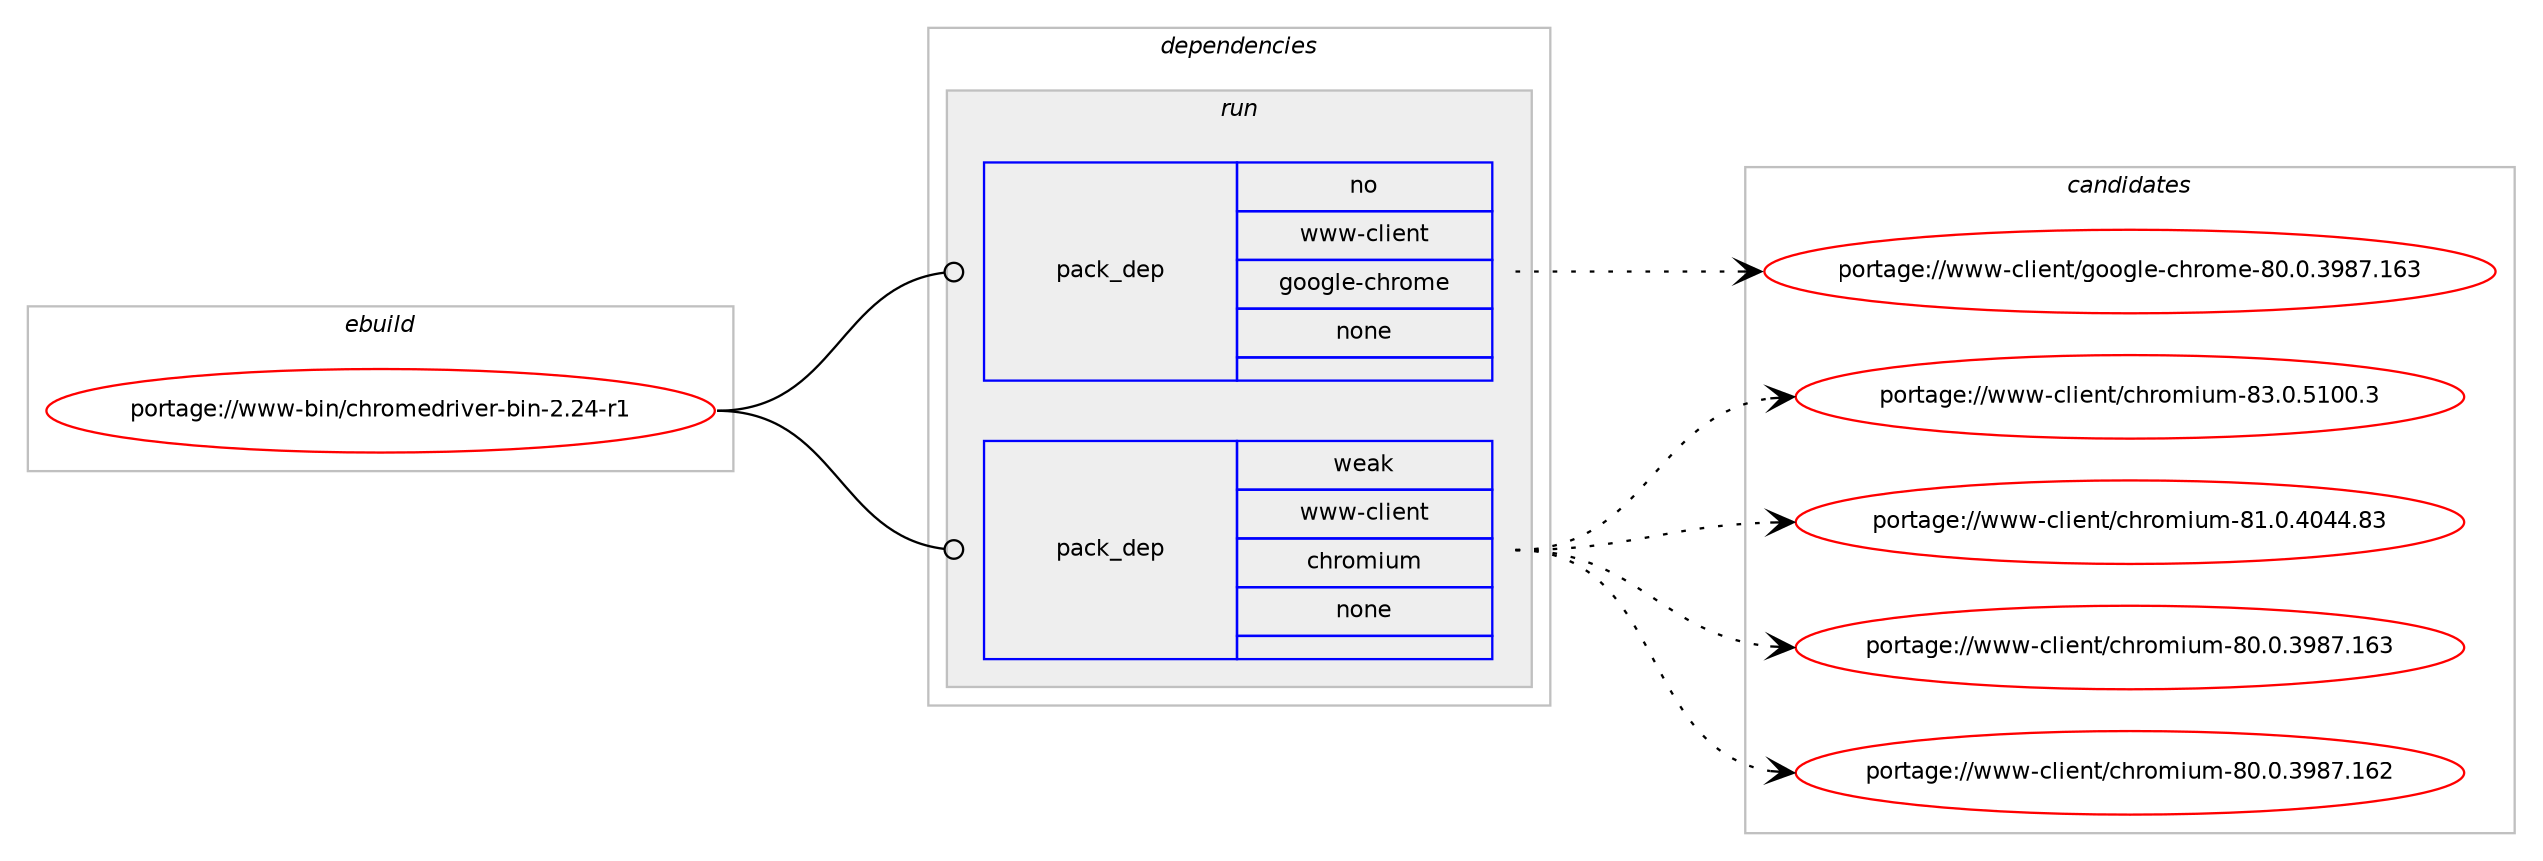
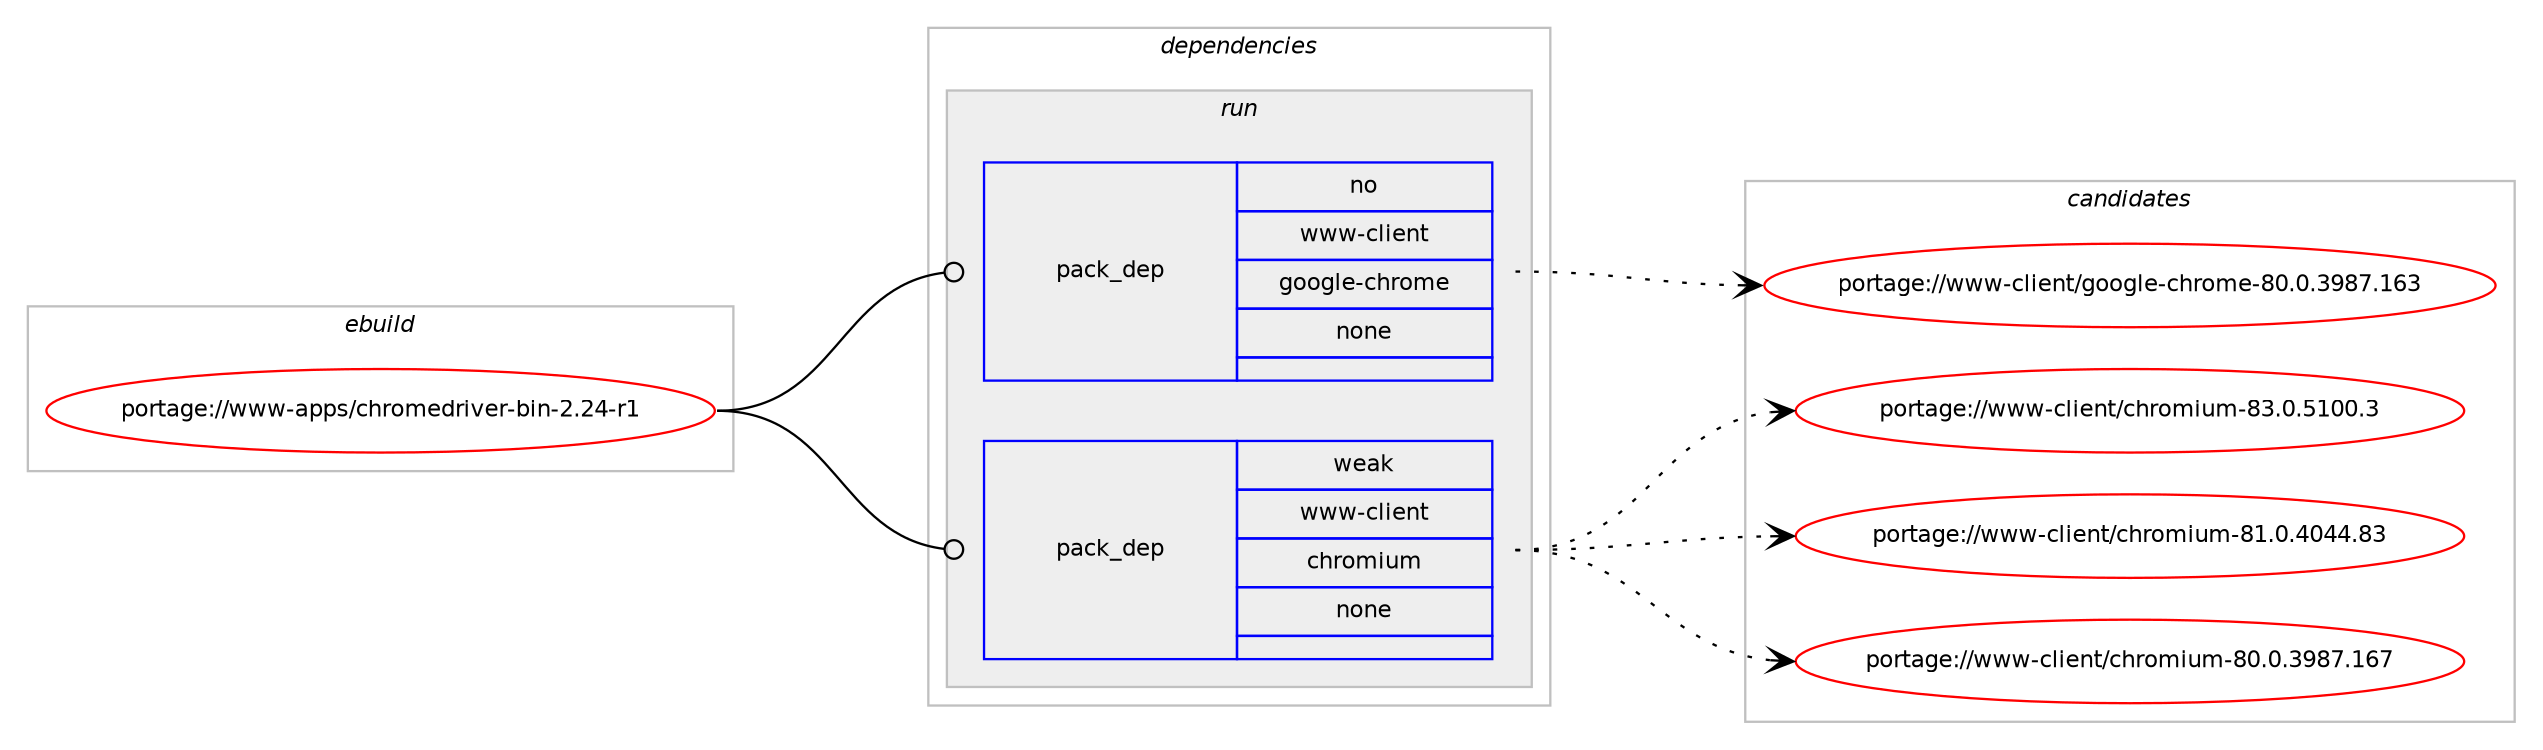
node "portage://www-bin/chromedriver-bin-2.24-r1": label "portage://www-bin/chromedriver-bin-2.24-r1" -> "portage://www-apps/chromedriver-bin-2.24-r1"
node "portage://www-client/chromium-80.0.3987.163": label "portage://www-client/chromium-80.0.3987.163" -> "portage://www-client/chromium-80.0.3987.167"
node "portage://www-client/chromium-80.0.3987.162": removed
